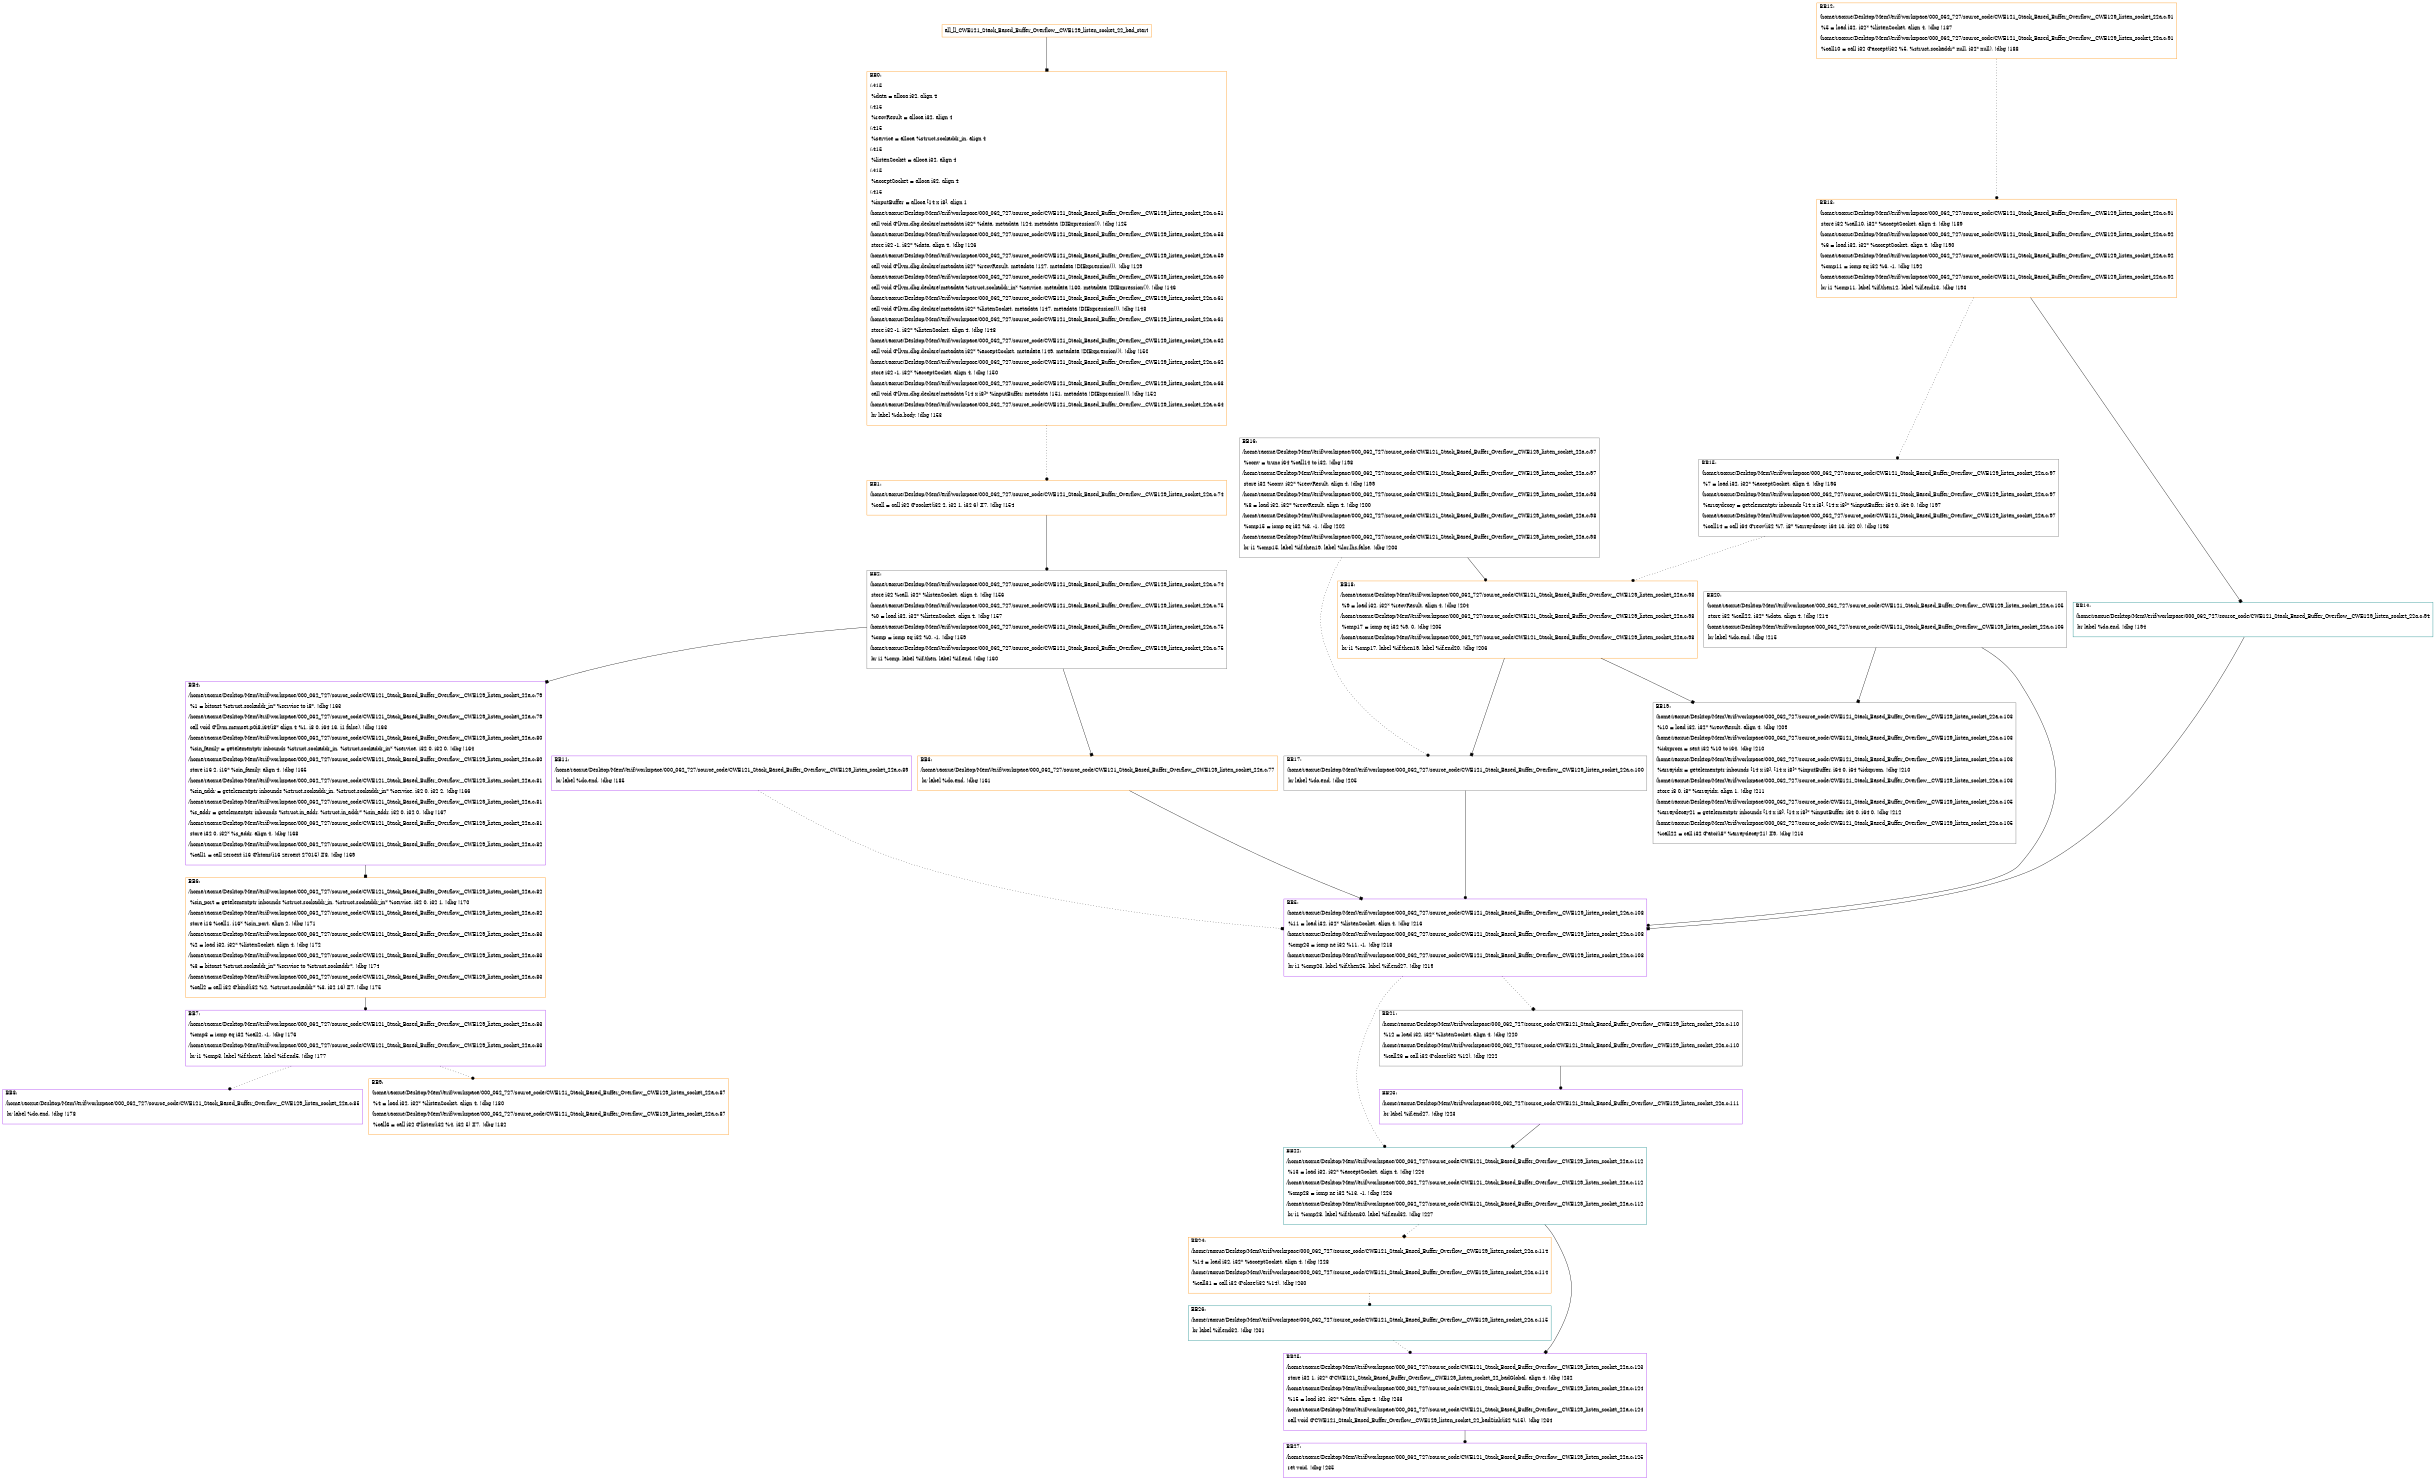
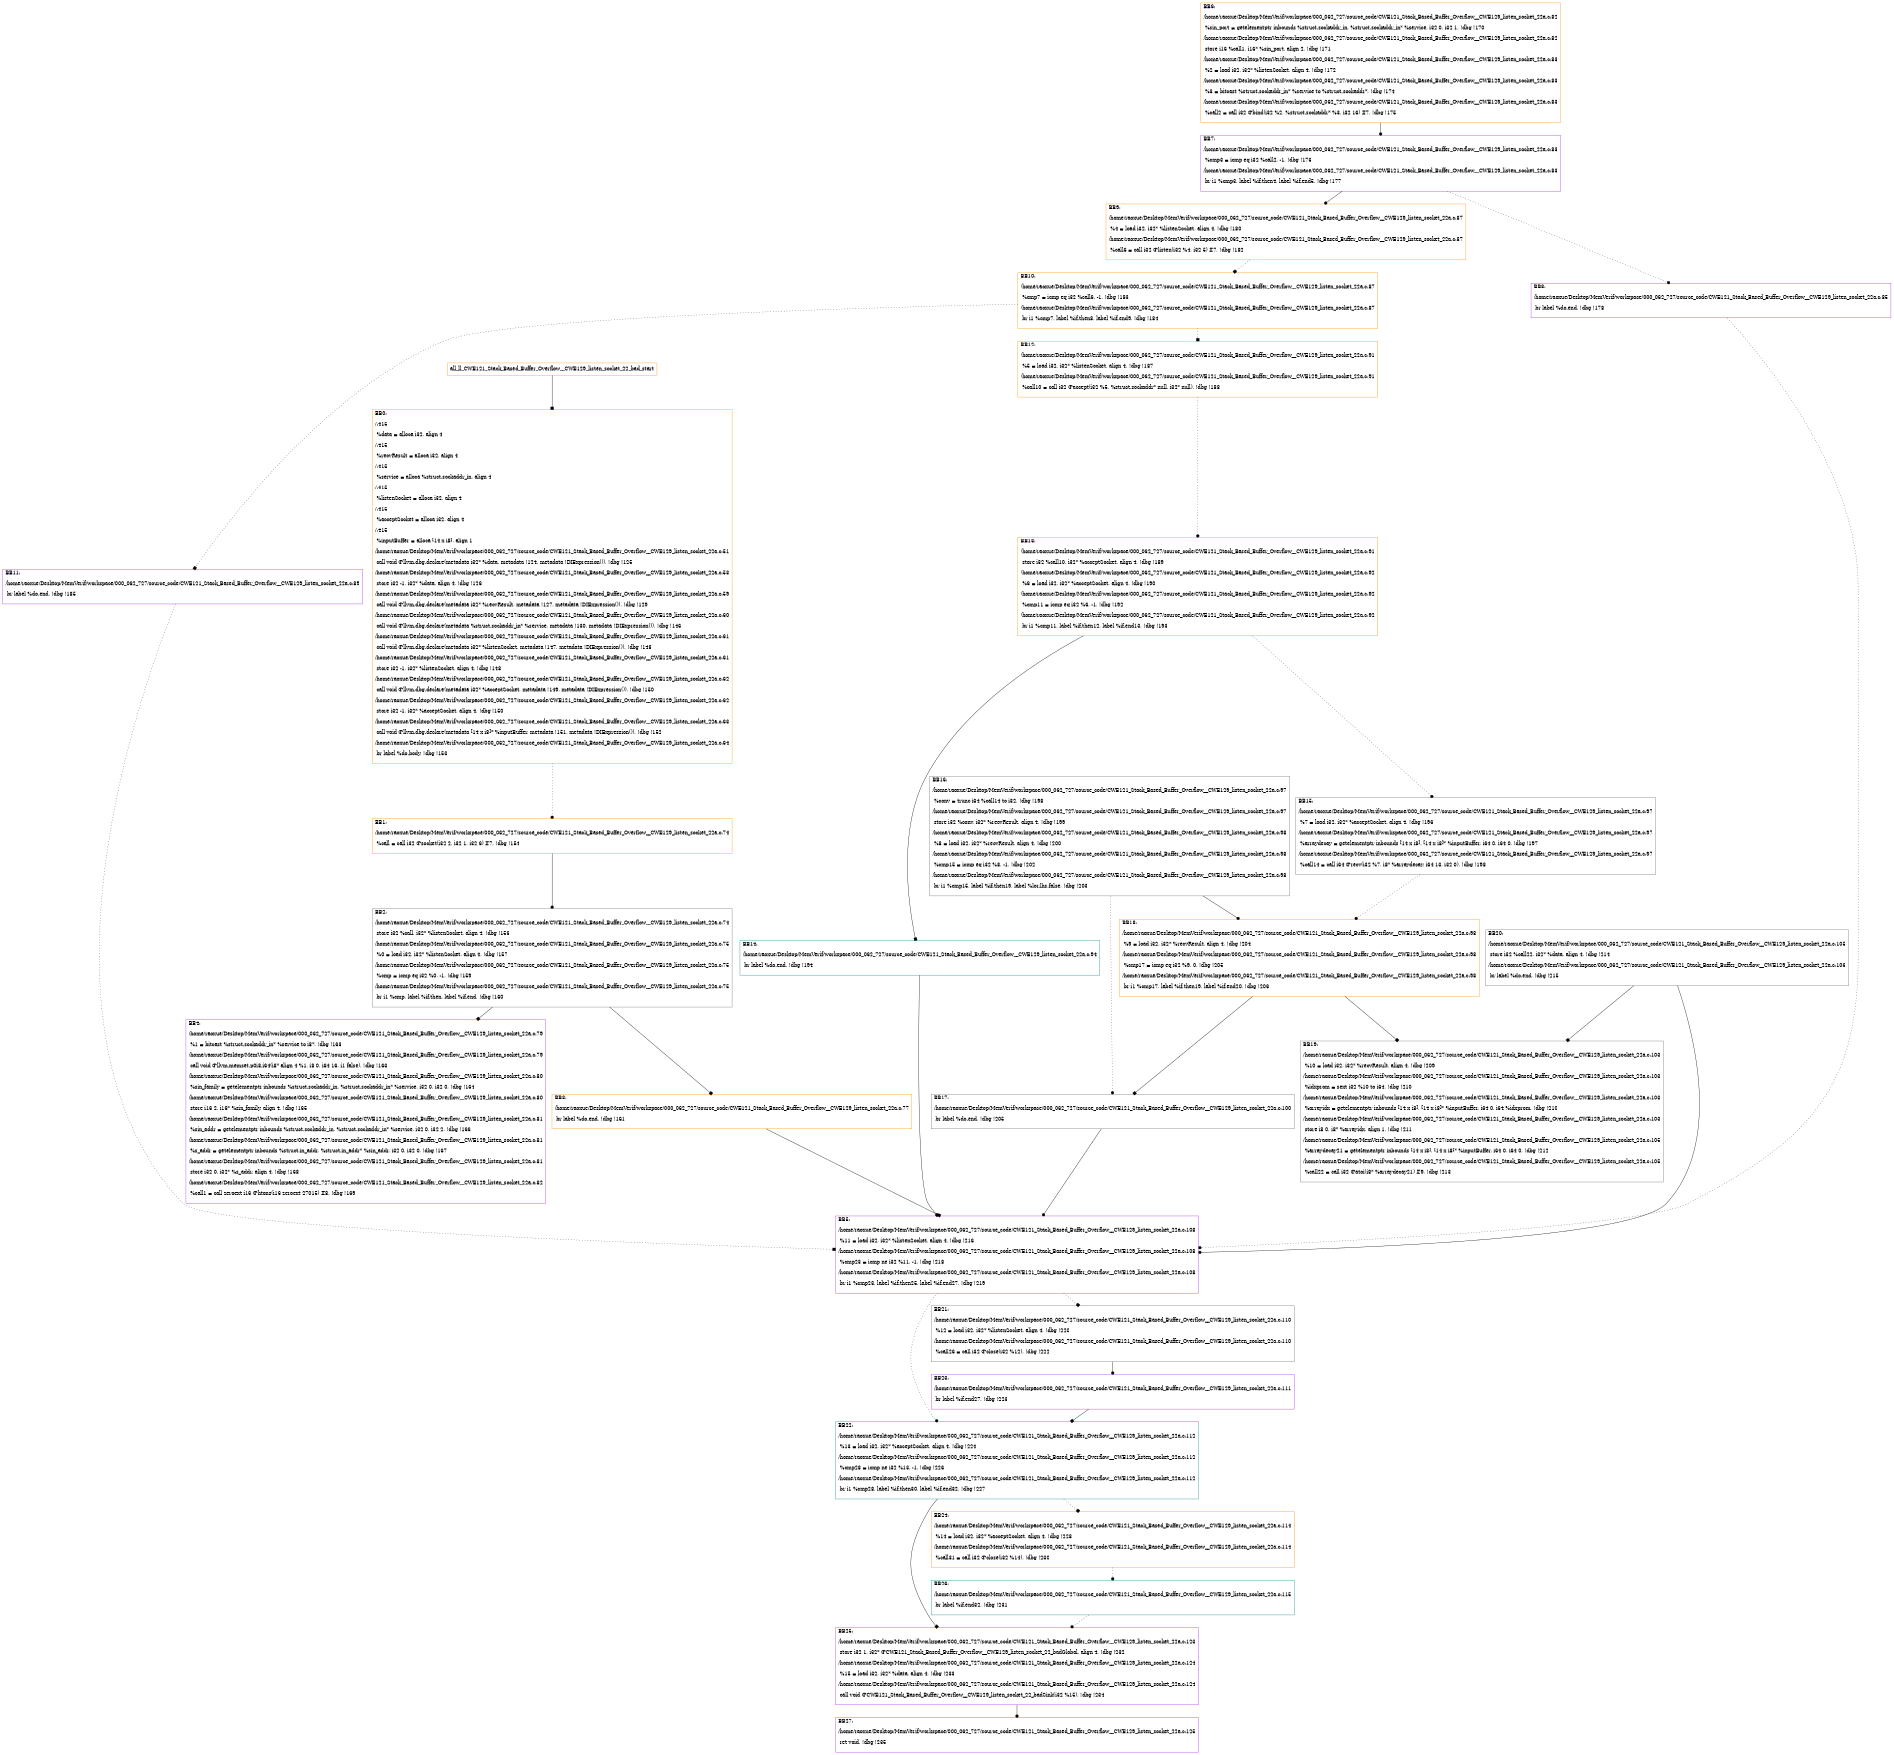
node "BB10:": added
edge "BB4:" -> "BB6:": removed
edge "BB8:" -> "BB5:": added
edge "BB7:" -> "BB9:": style dotted -> solid
